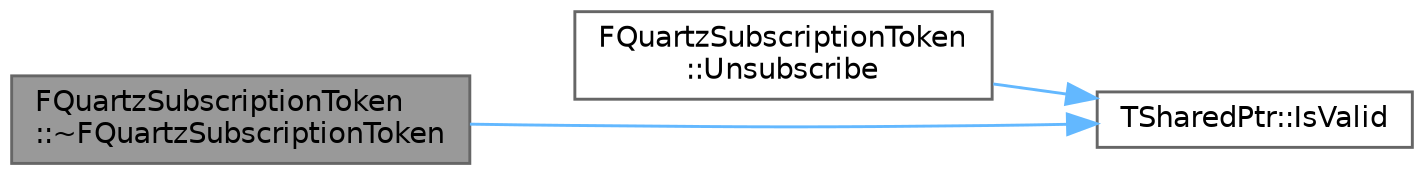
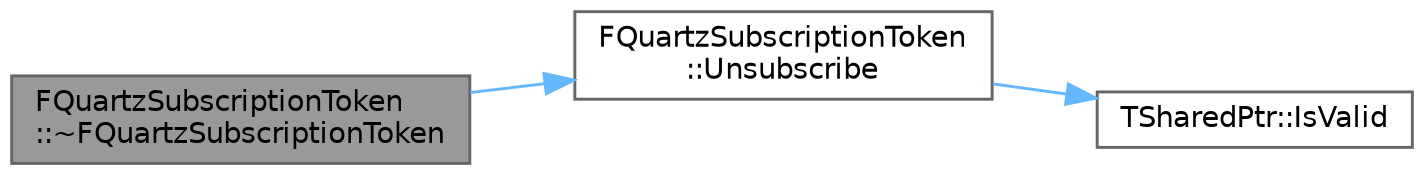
edge "FQuartzSubscriptionToken ::~FQuartzSubscriptionToken" -> "TSharedPtr::IsValid": now "FQuartzSubscriptionToken ::~FQuartzSubscriptionToken" -> "FQuartzSubscriptionToken ::Unsubscribe"
